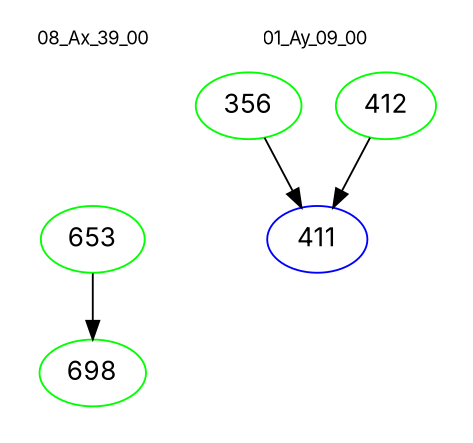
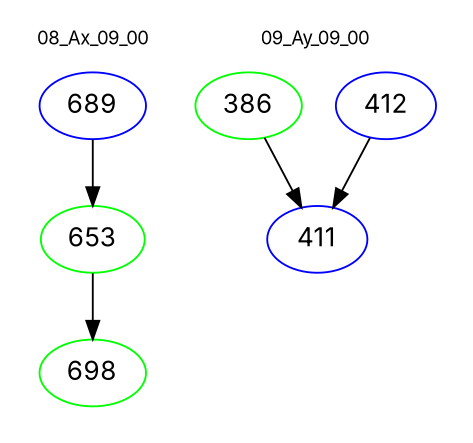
cluster "08_Ax_39_00": label "08_Ax_39_00" -> "08_Ax_09_00"
cluster "01_Ay_09_00": label "01_Ay_09_00" -> "09_Ay_09_00"
node "689": added
node "356": label "356" -> "386"
node "412": color green -> blue
